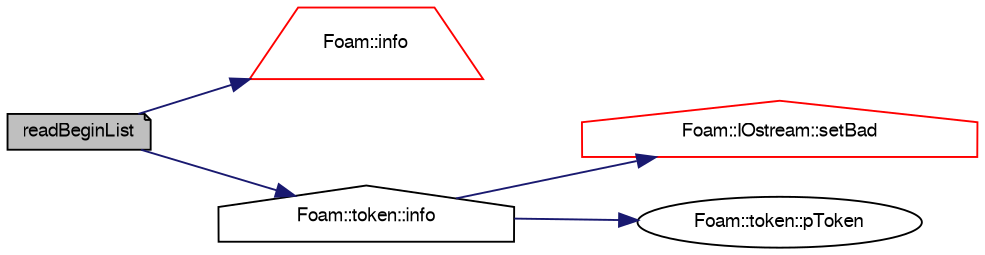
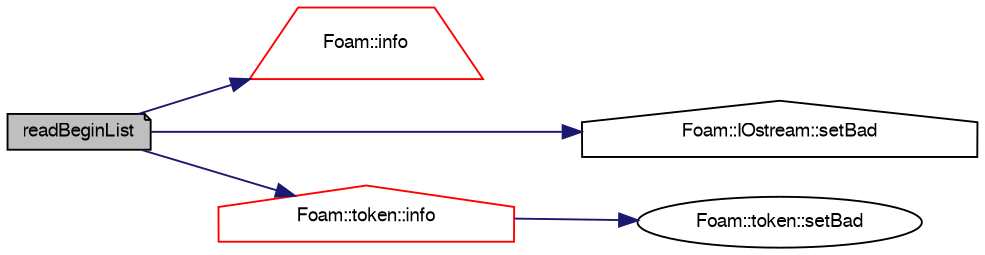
node "Foam::IOstream::setBad": color red -> black
edge "Foam::token::info" -> "Foam::IOstream::setBad": now "readBeginList" -> "Foam::IOstream::setBad"
node "Foam::token::info": color black -> red
node "Foam::token::pToken": label "Foam::token::pToken" -> "Foam::token::setBad"
